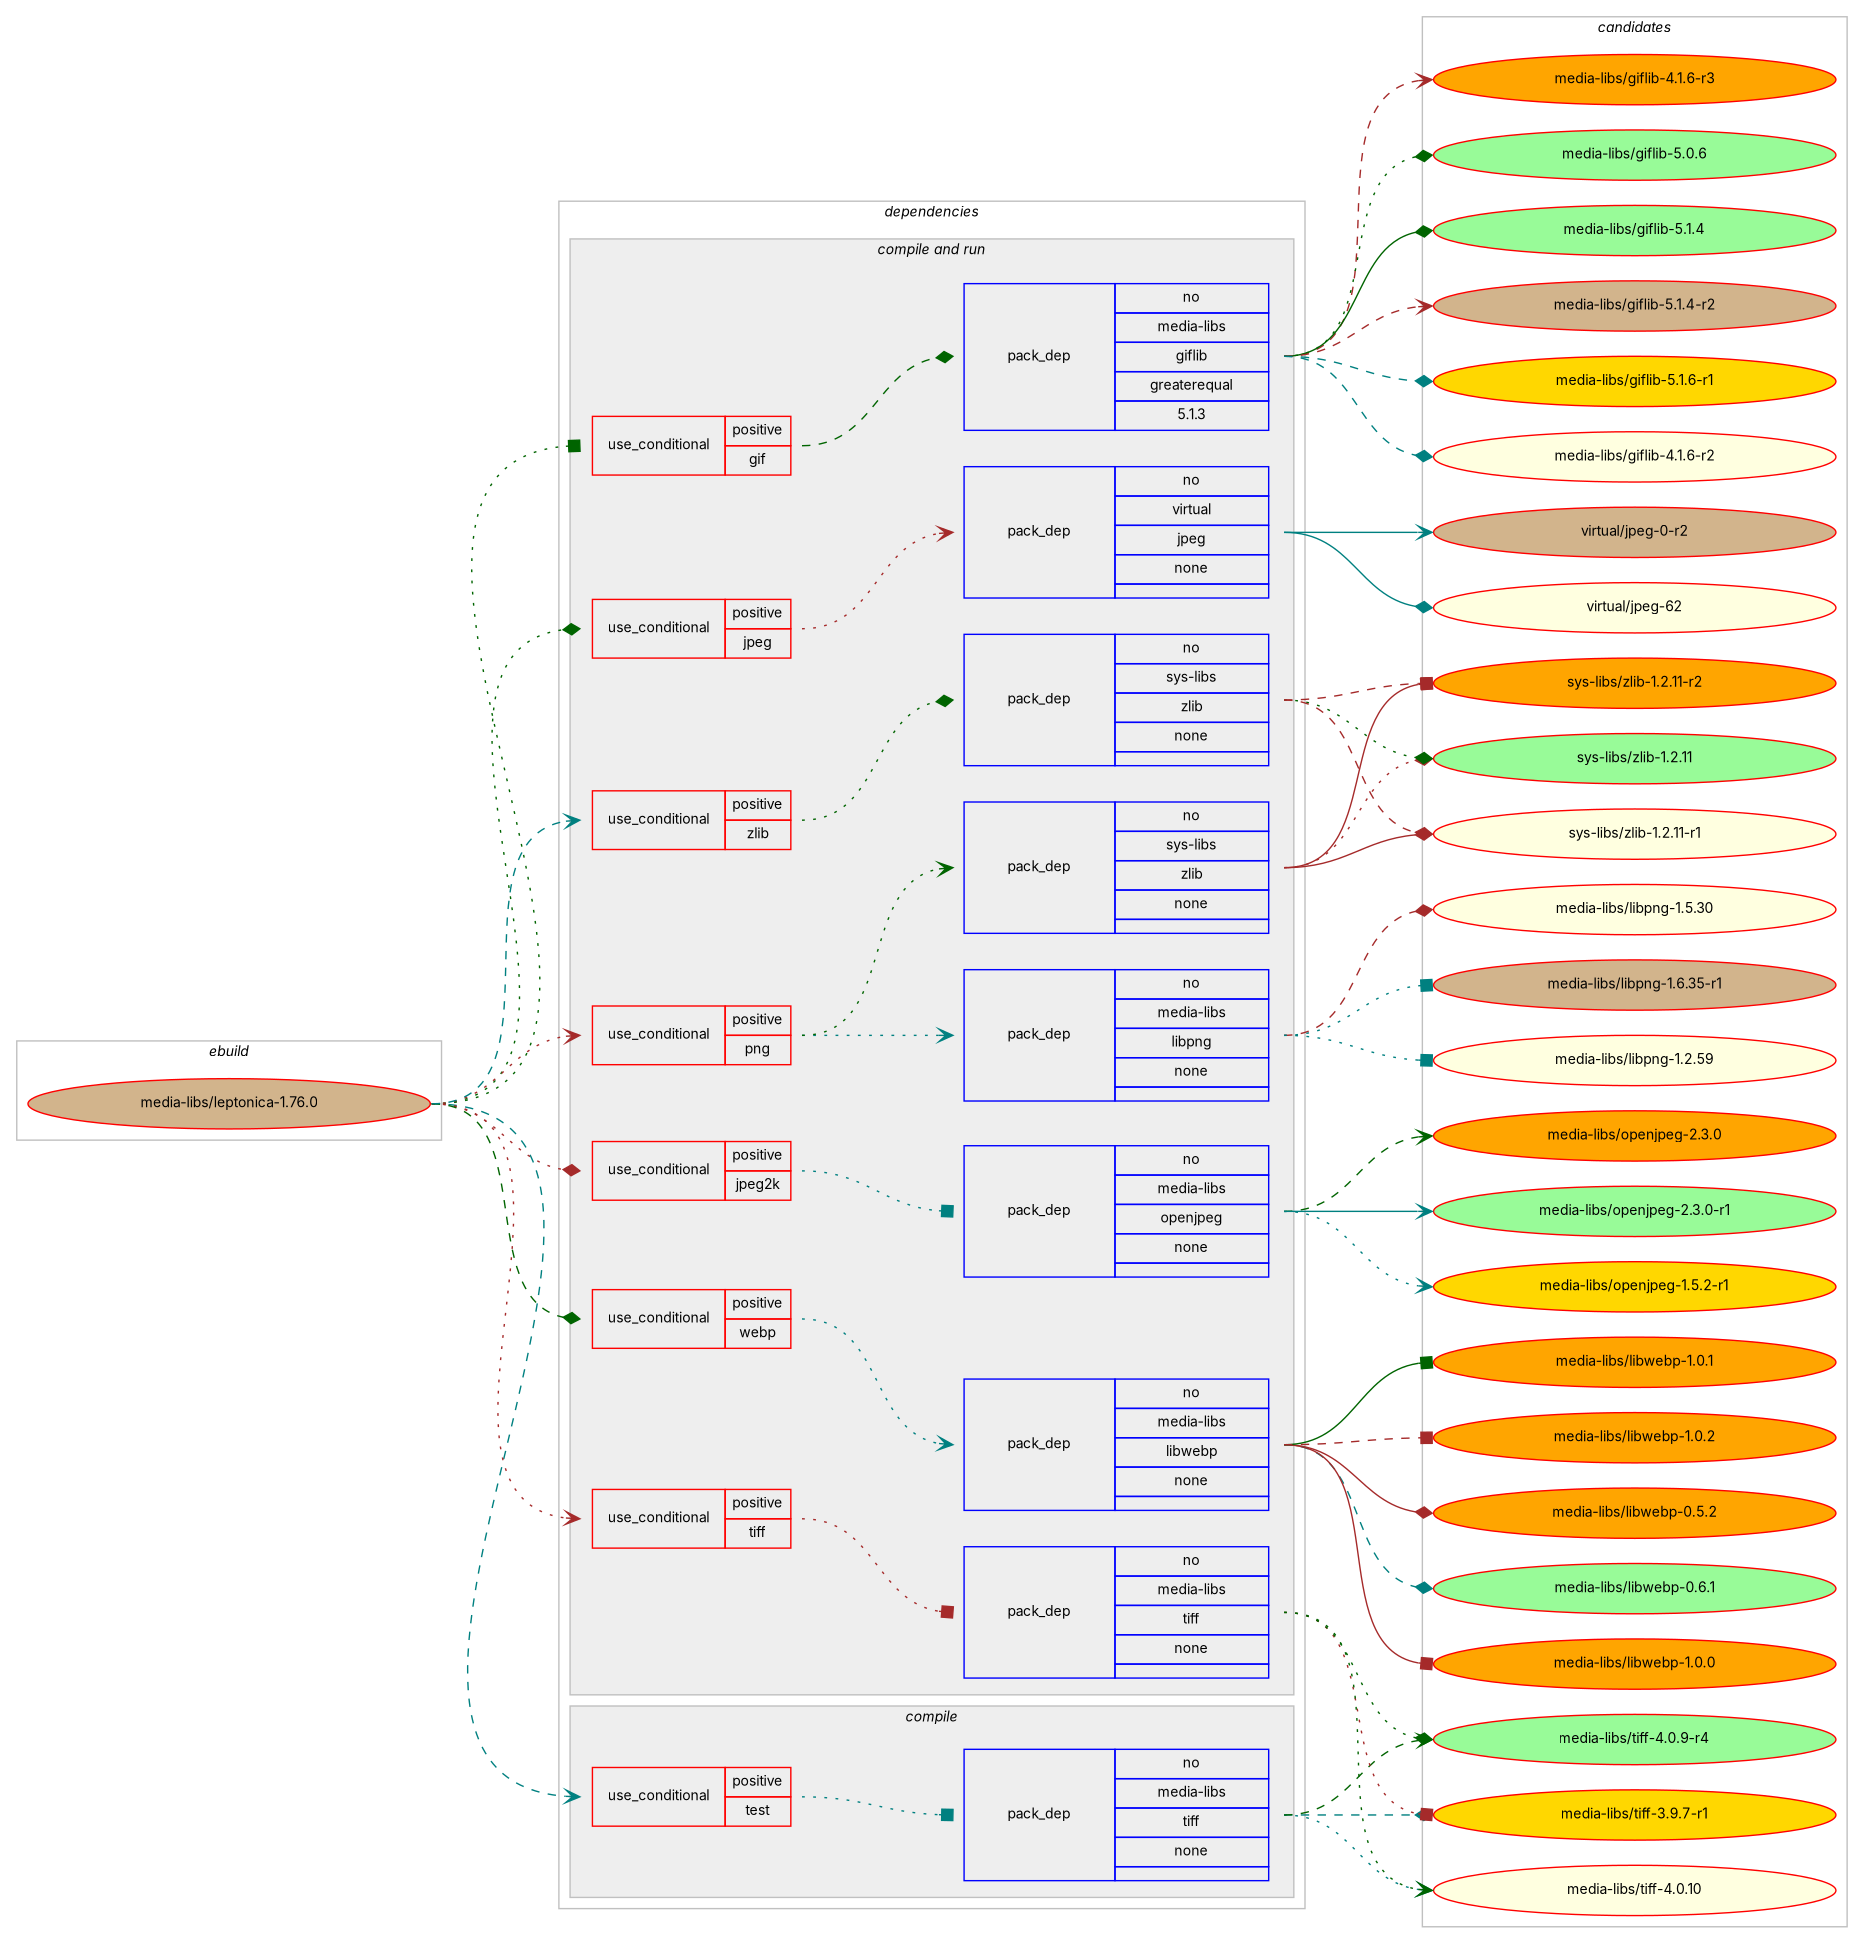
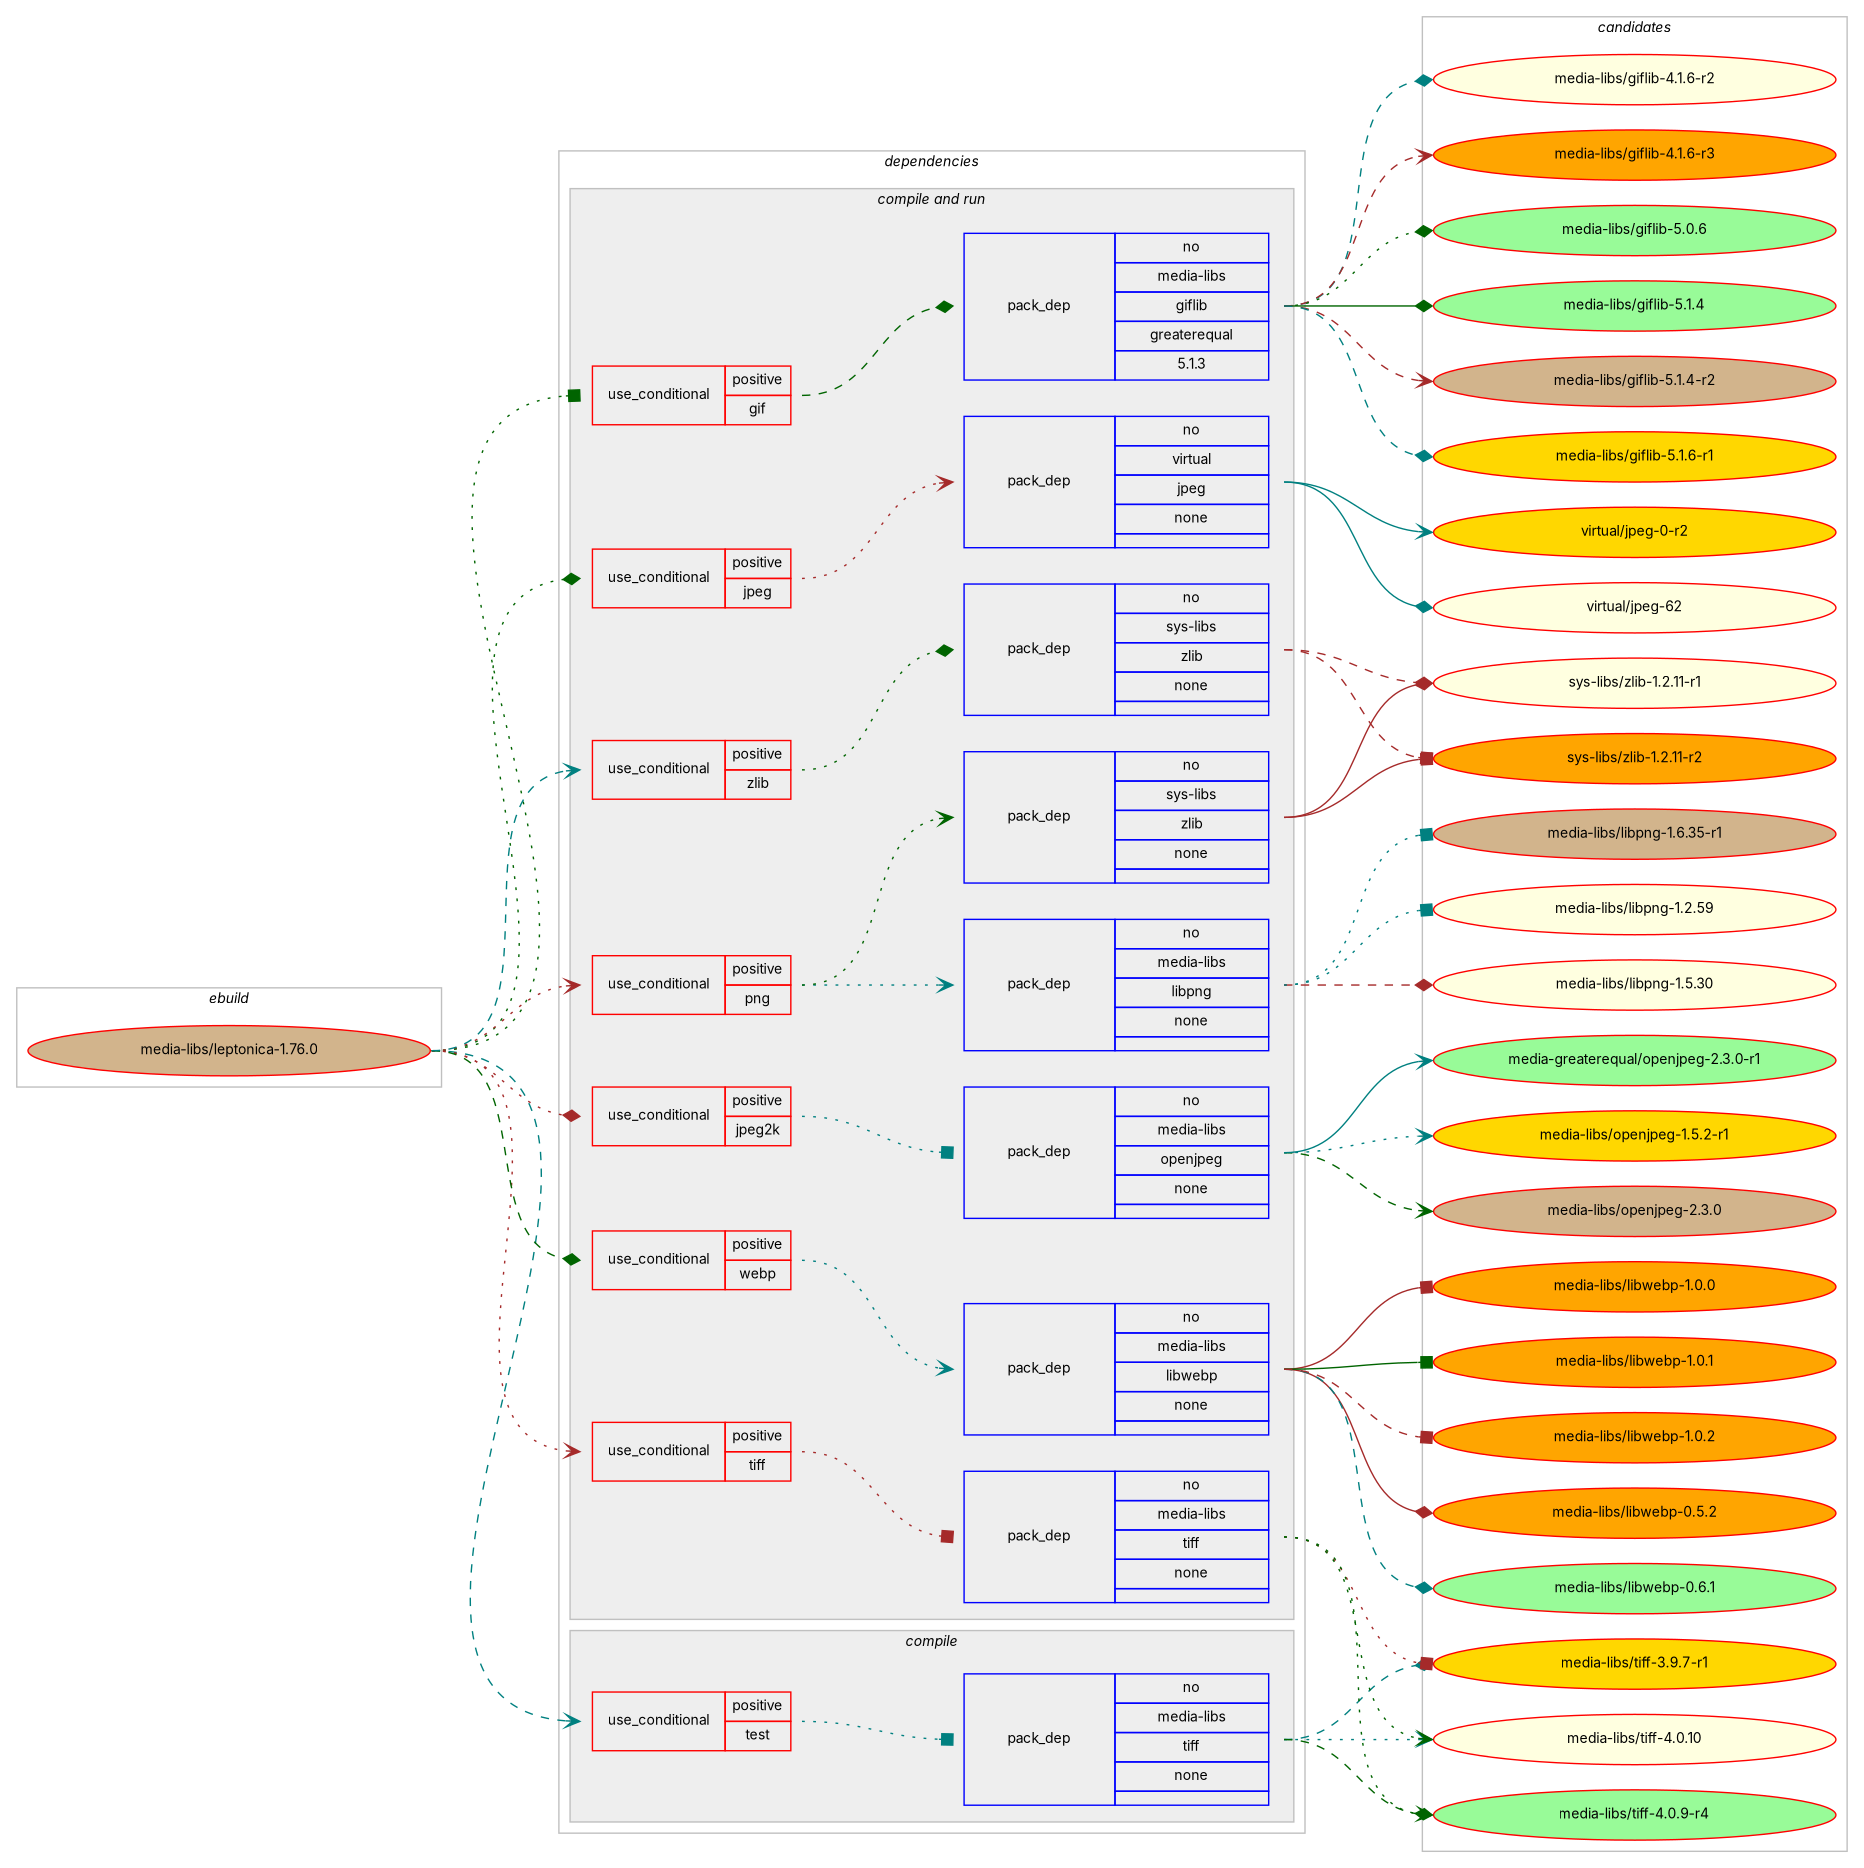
node "virtual/jpeg-0-r2": fillcolor tan -> gold
node "sys-libs/zlib-1.2.11": removed
node "media-libs/openjpeg-2.3.0": fillcolor orange -> tan
node "media-libs/openjpeg-2.3.0-r1": label "media-libs/openjpeg-2.3.0-r1" -> "media-greaterequal/openjpeg-2.3.0-r1"
